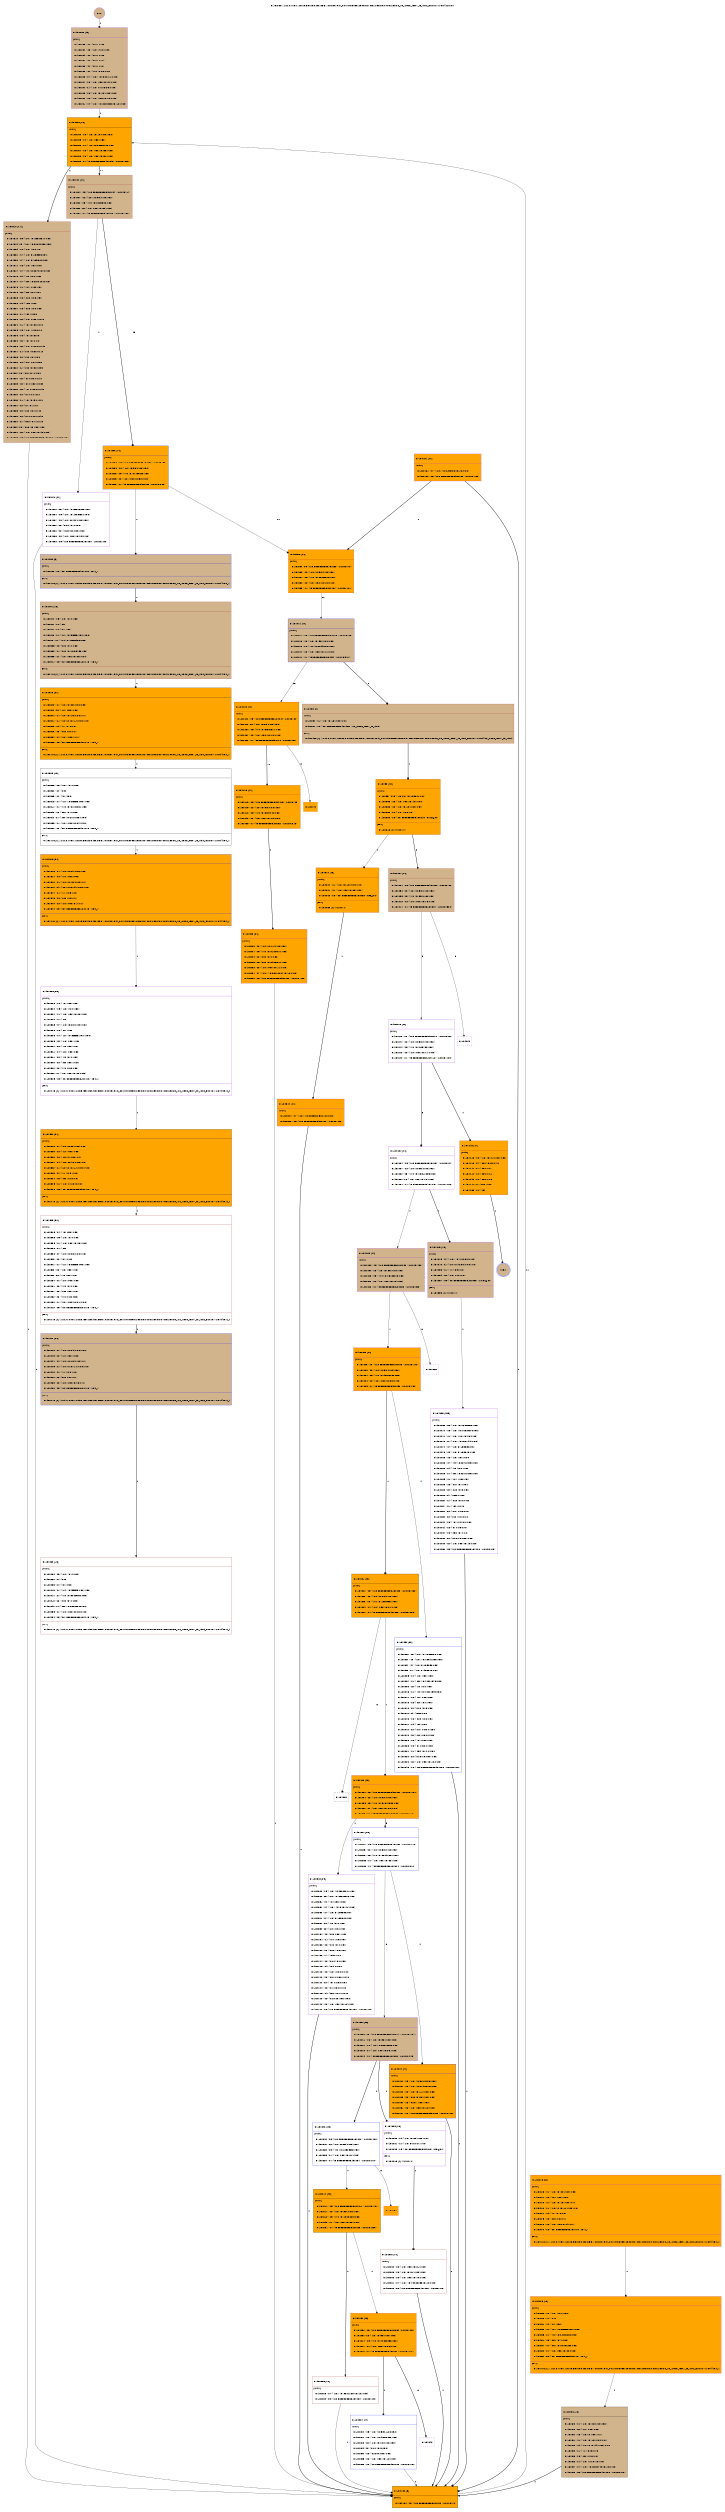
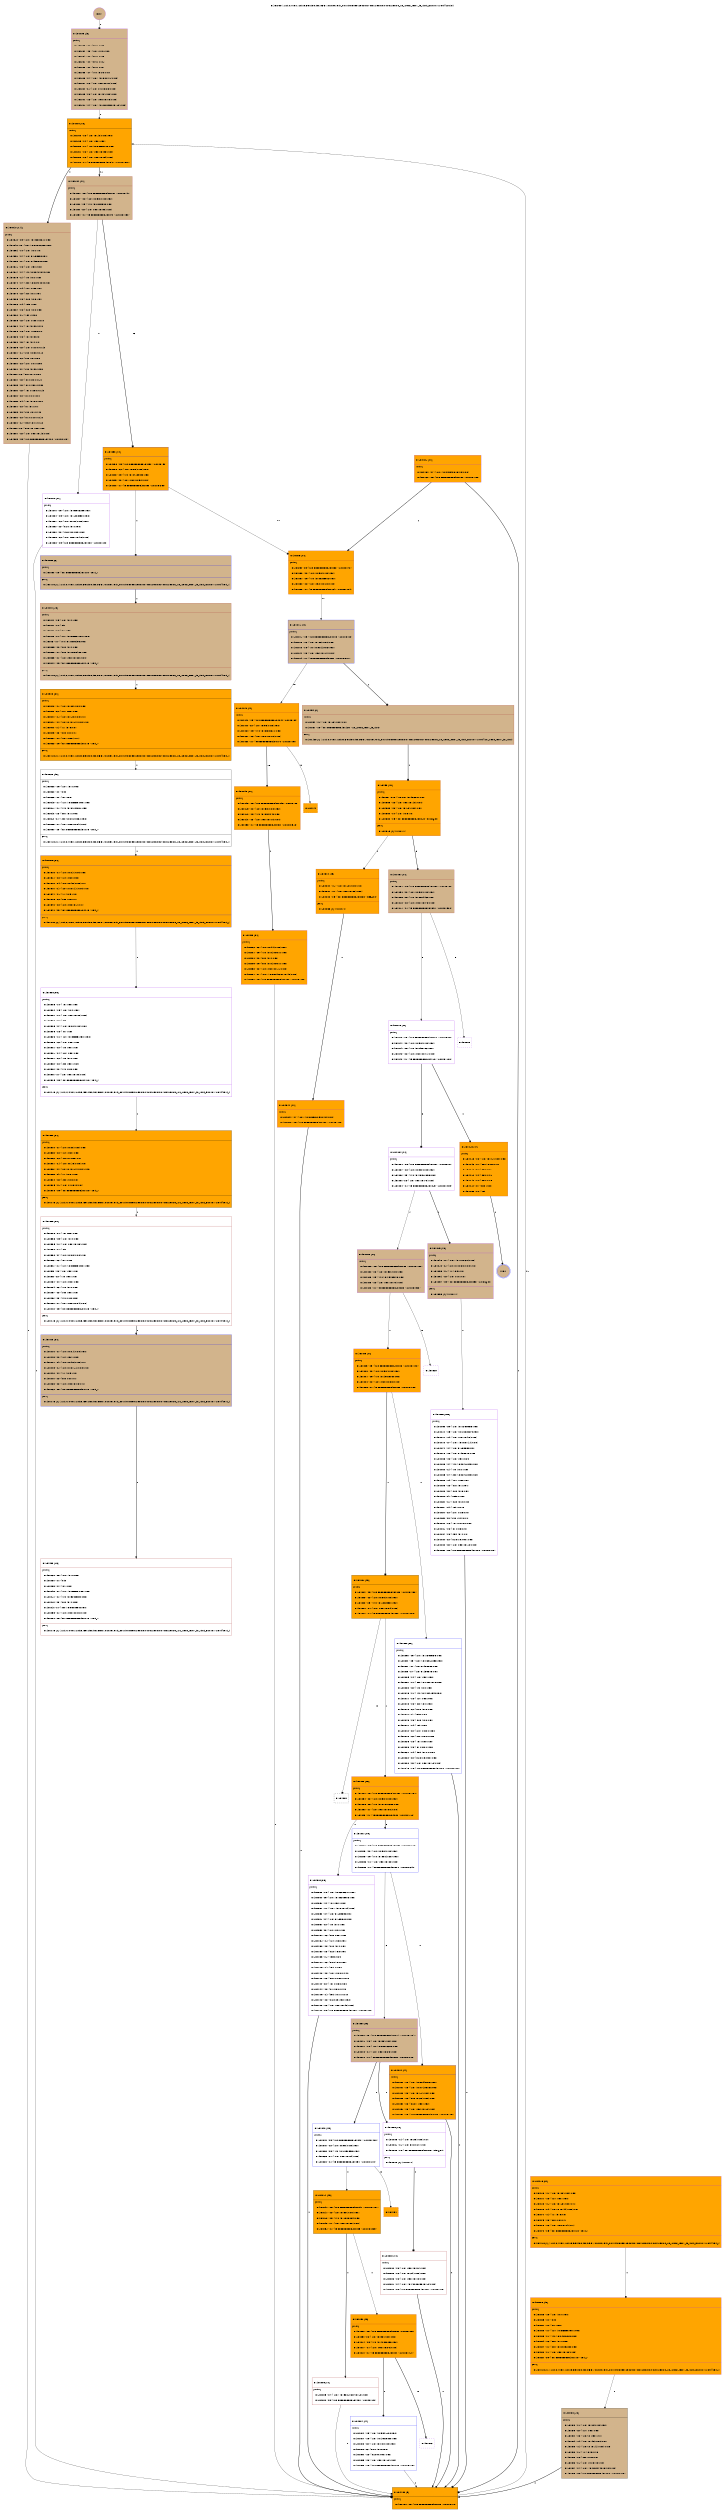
node "Final": label "Final" -> "Entry"
